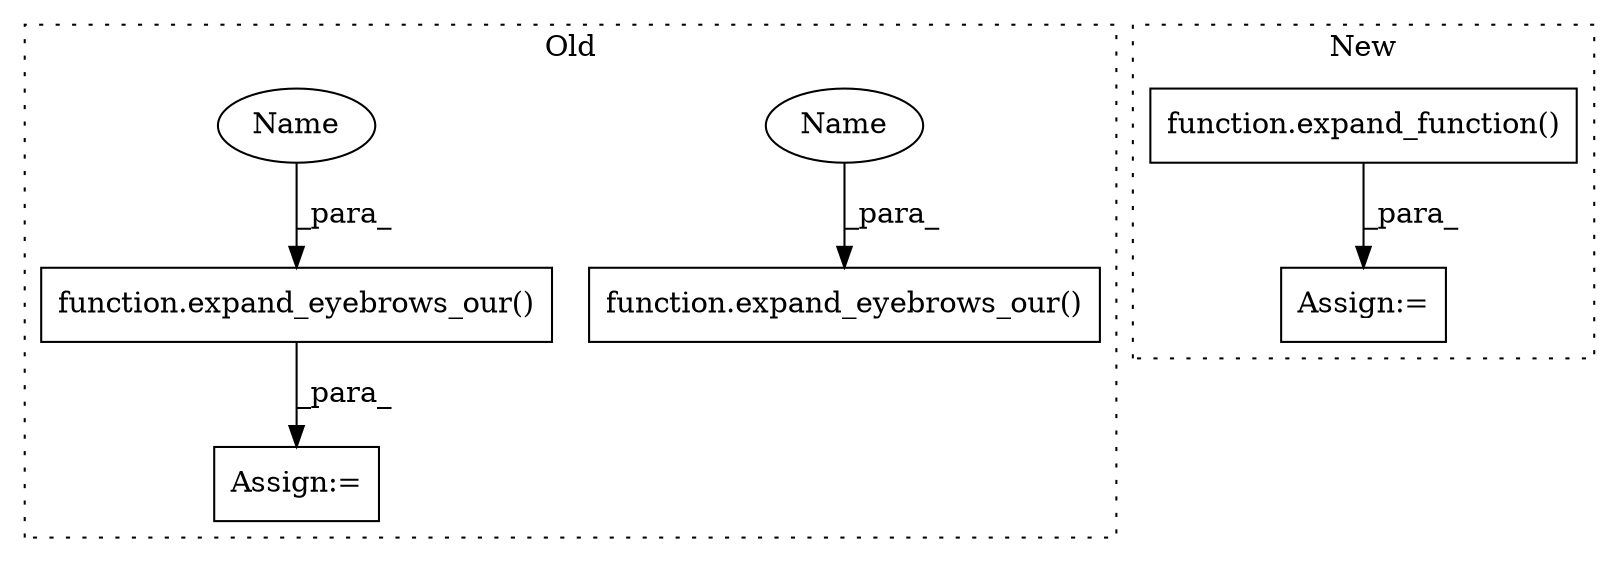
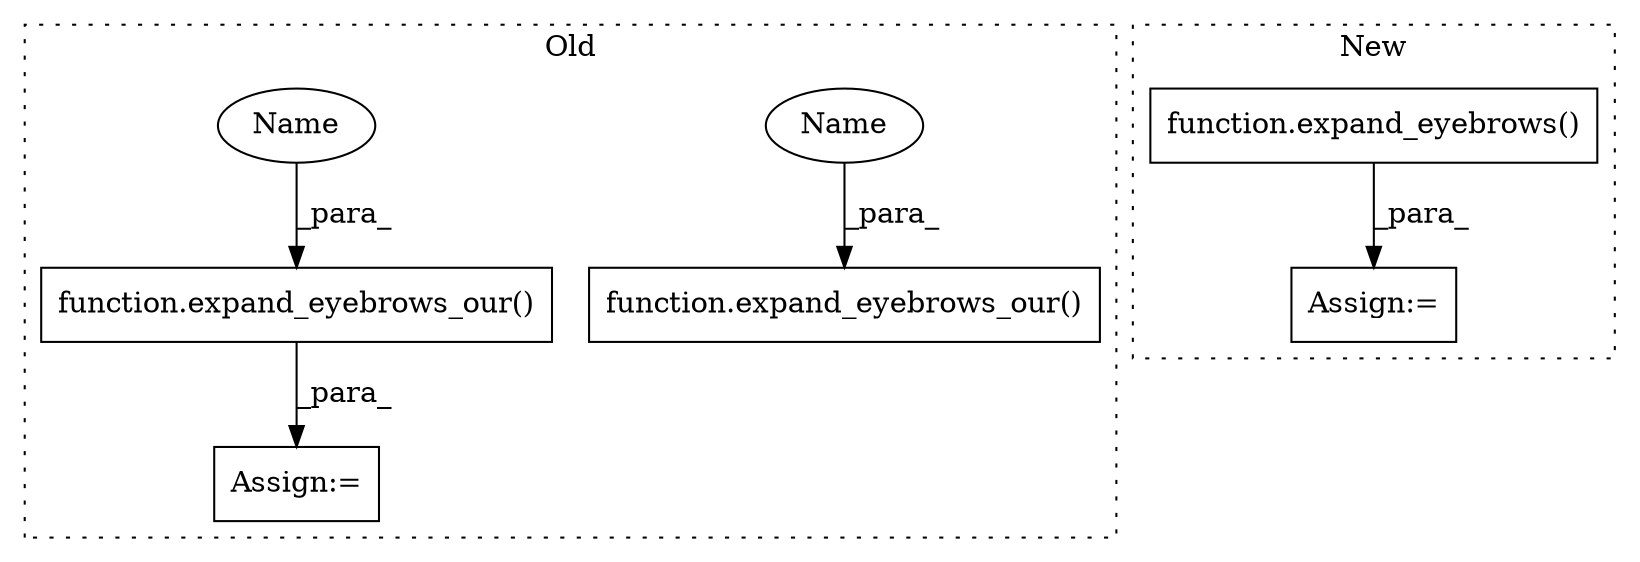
node "function.expand_function()": label "function.expand_function()" -> "function.expand_eyebrows()"
